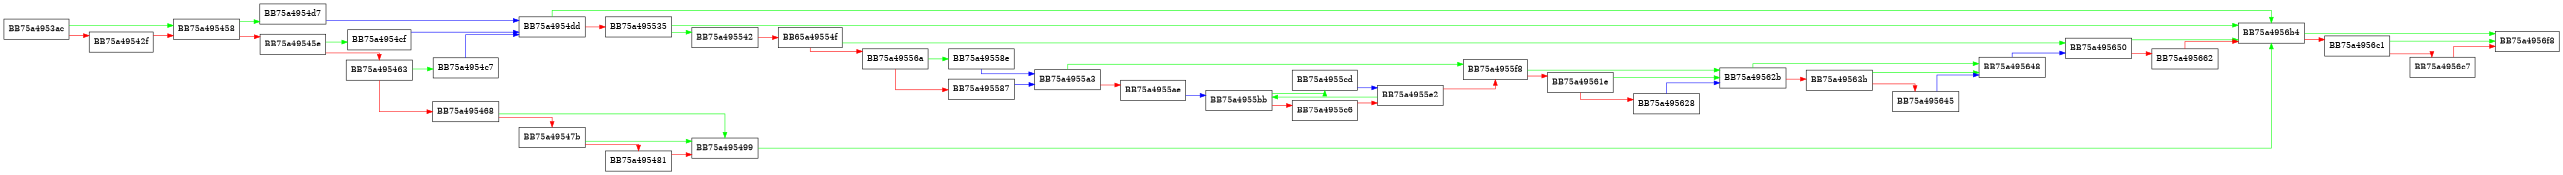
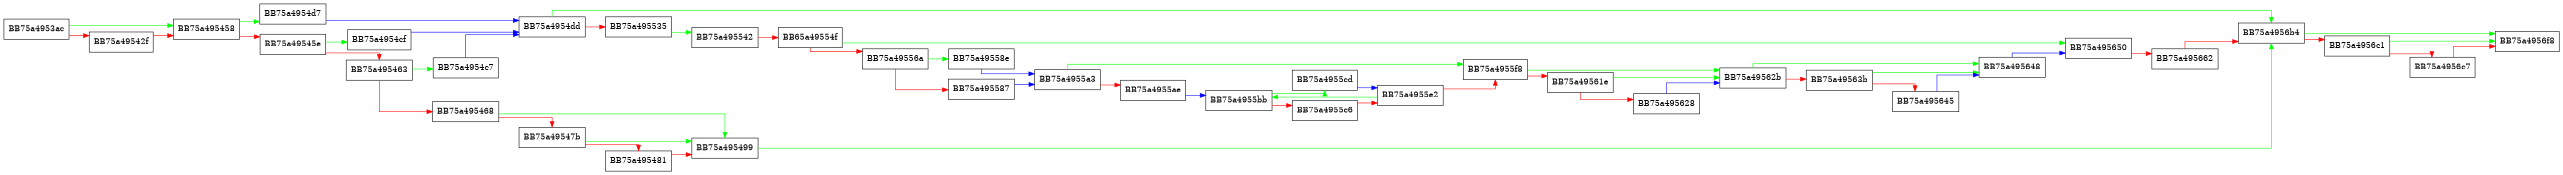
edge "BB75a495535" -> "BB75a4956b4": removed
edge "BB75a495650" -> "BB75a4956b4": removed
